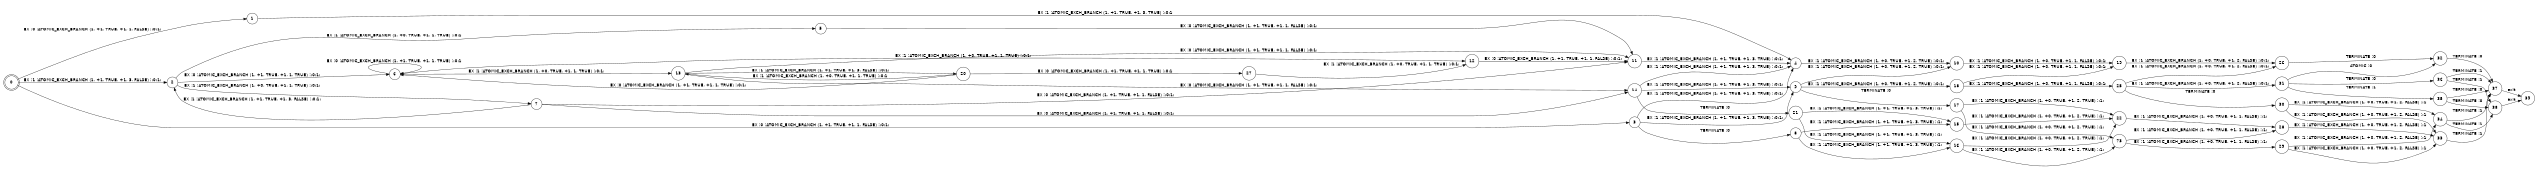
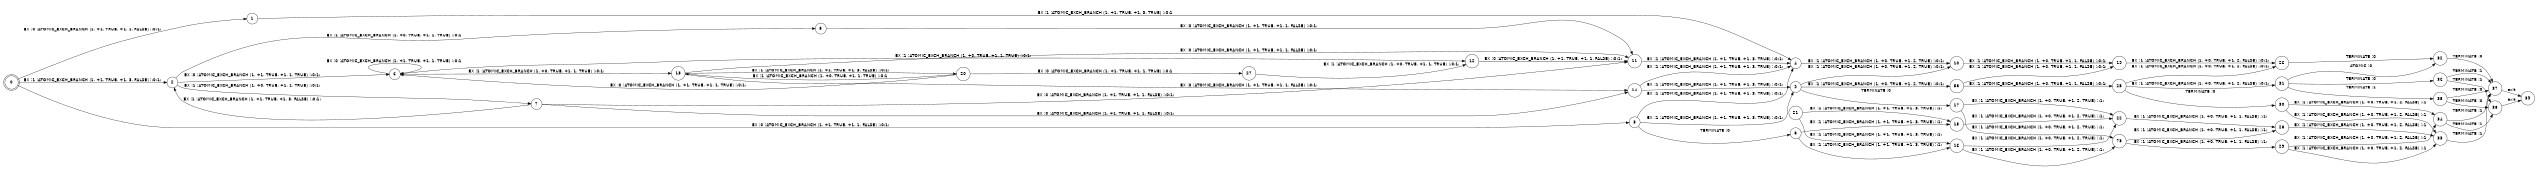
node "18": label "18" -> "58"
edge "14" -> "21": removed, label "TERMINATE !0"
